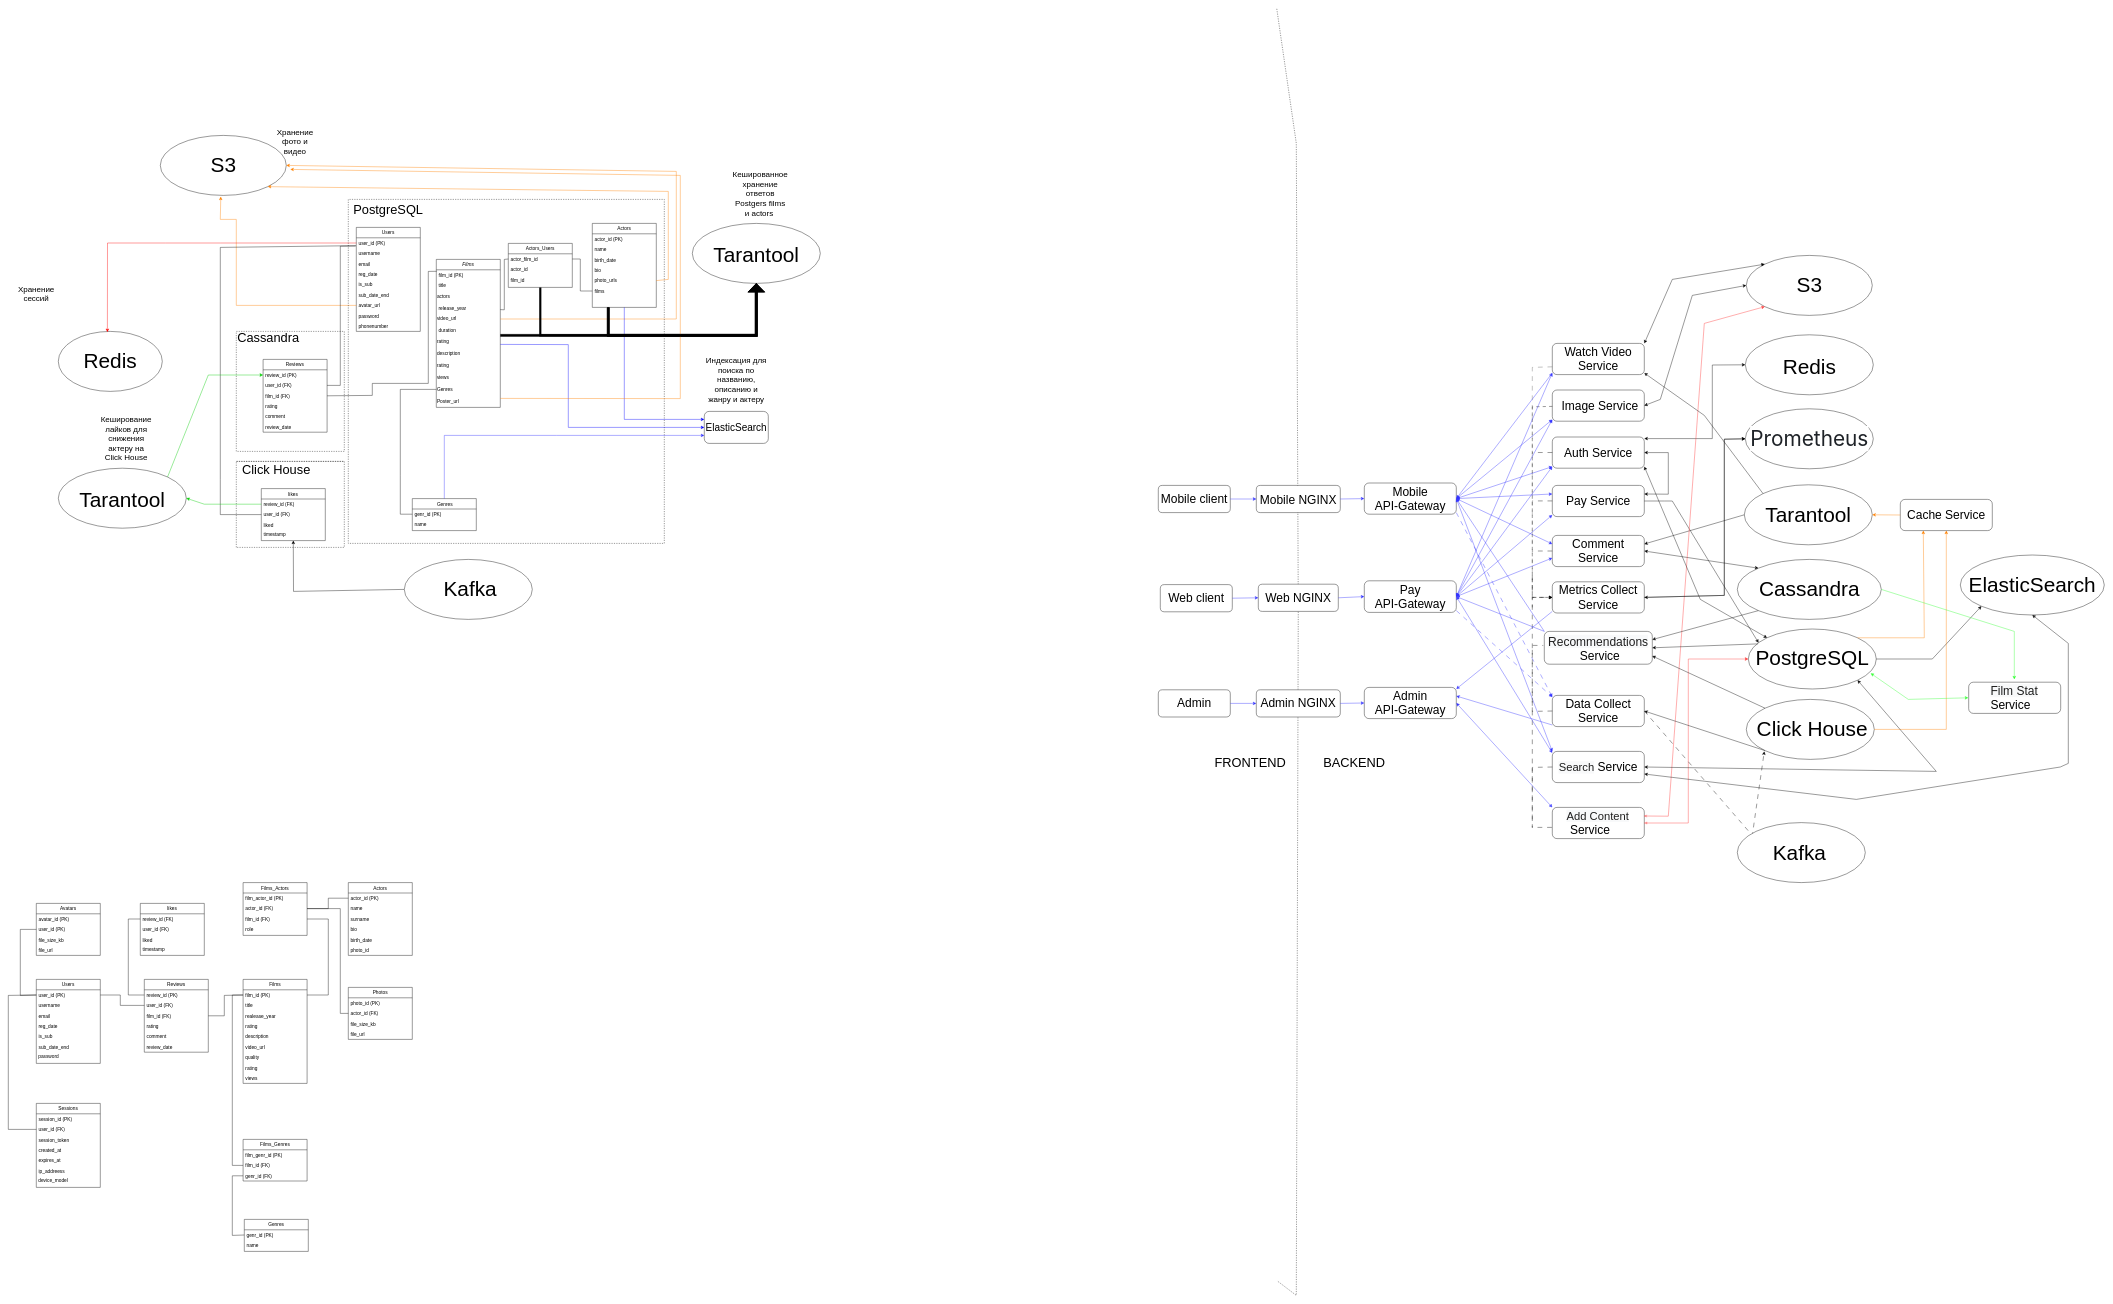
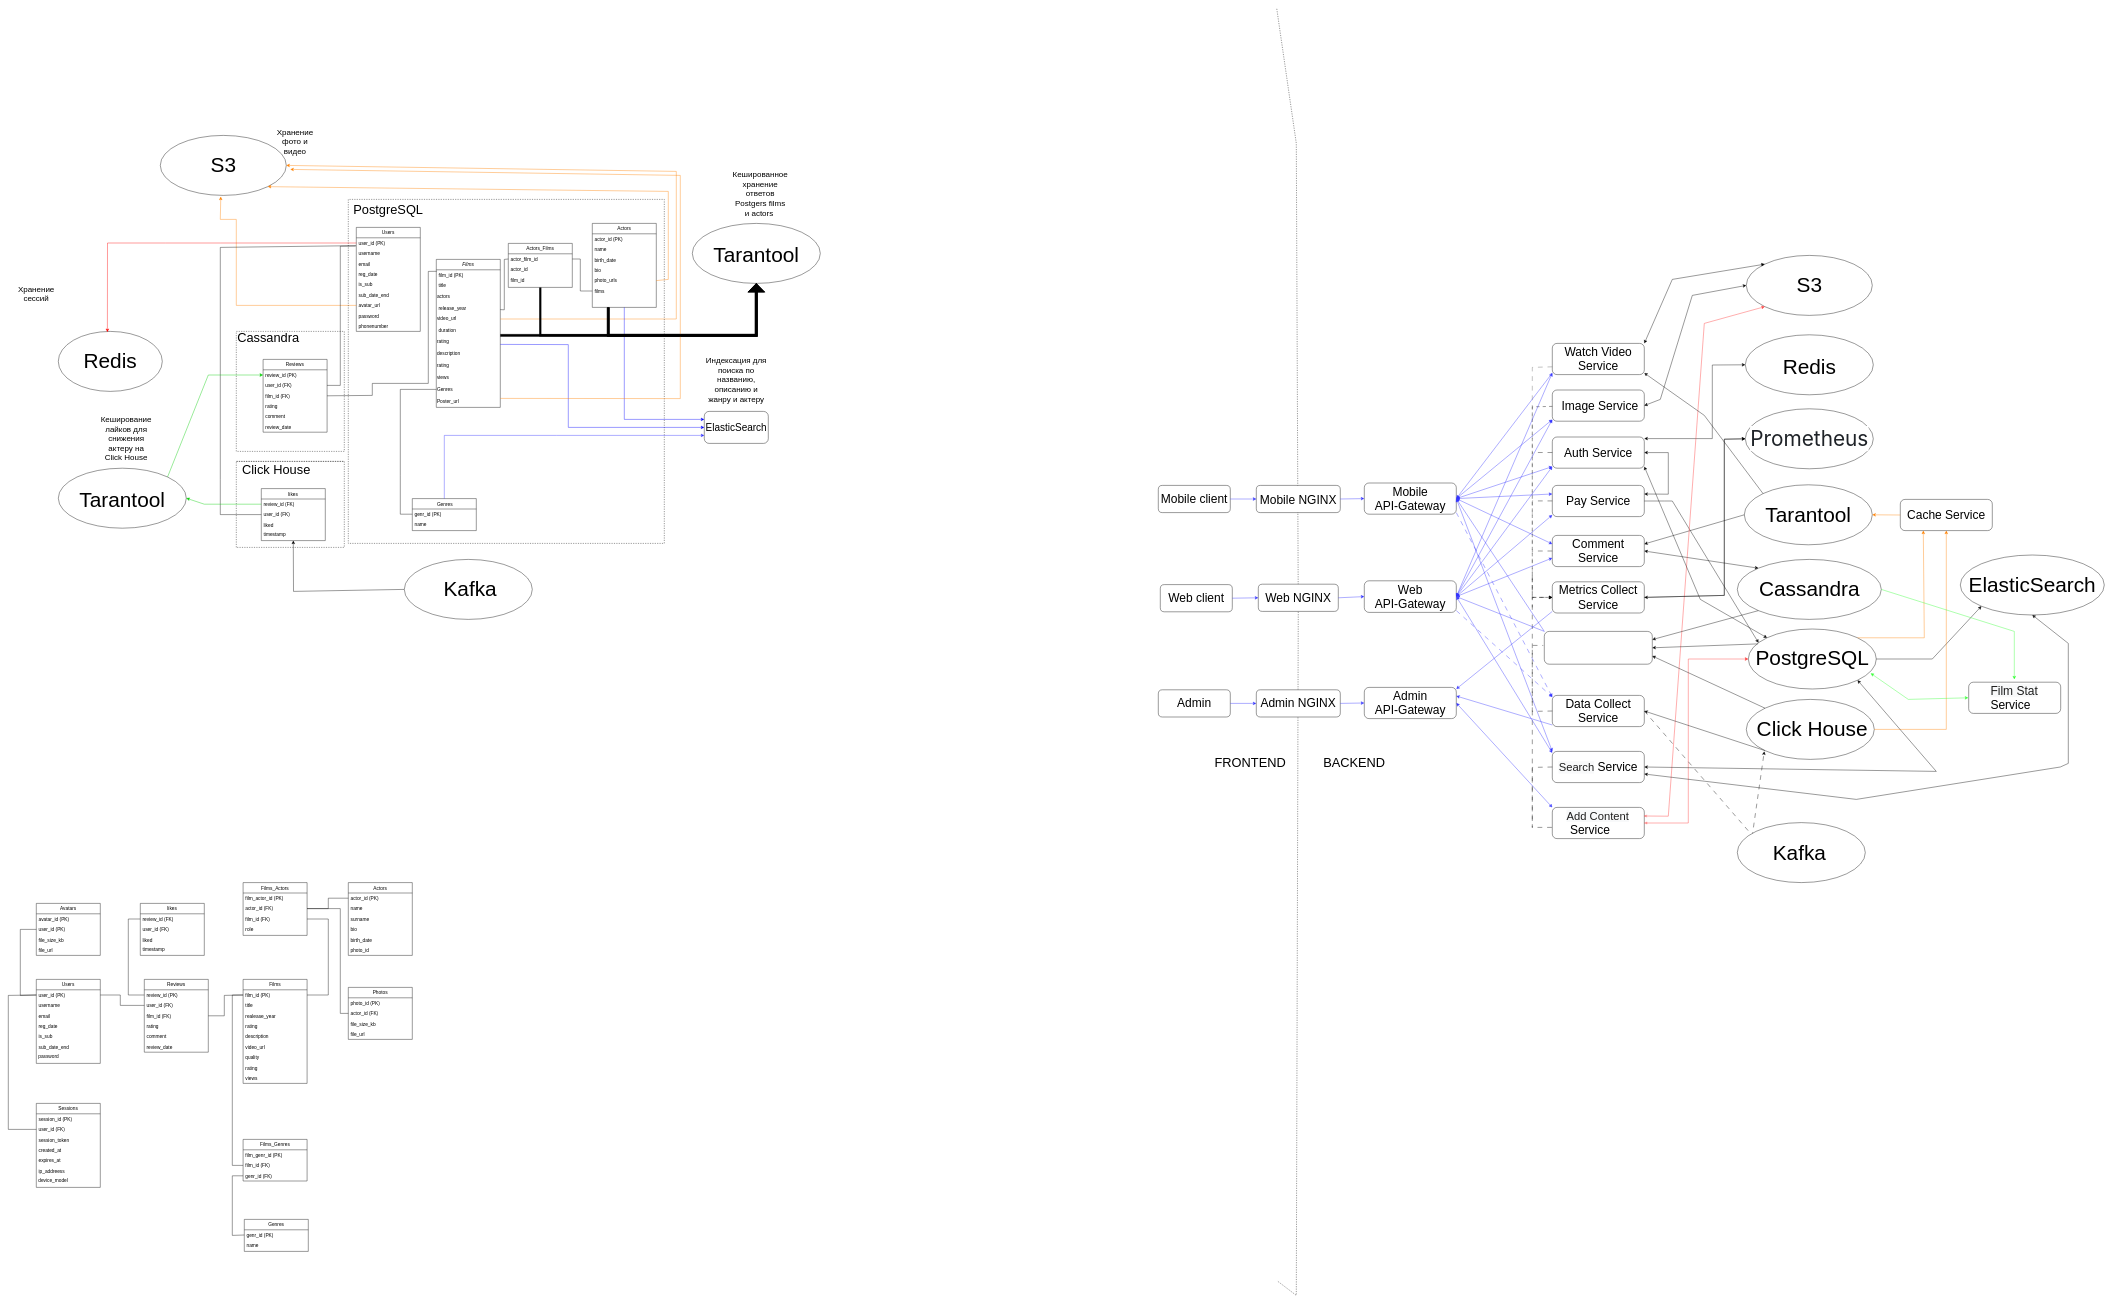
node "Actors_Users": label "Actors_Users" -> "Actors_Films"
node "Pay API-Gateway": label "Pay API-Gateway" -> "Web API-Gateway"
node "Recommendations Service": removed
